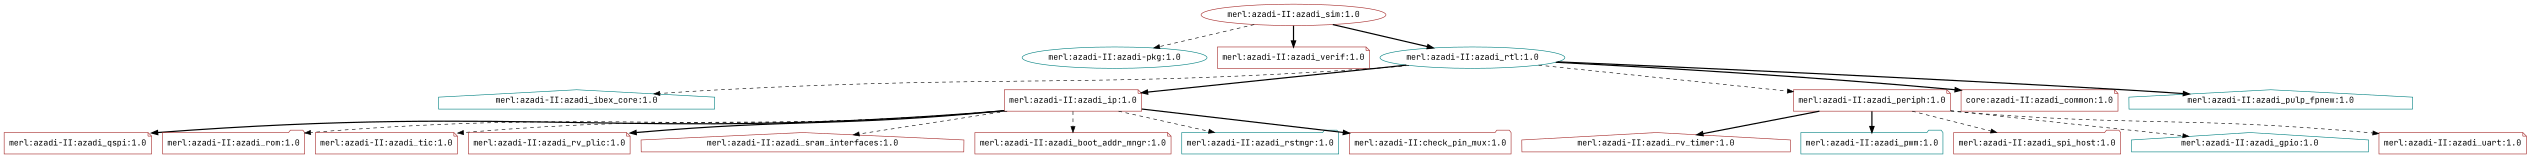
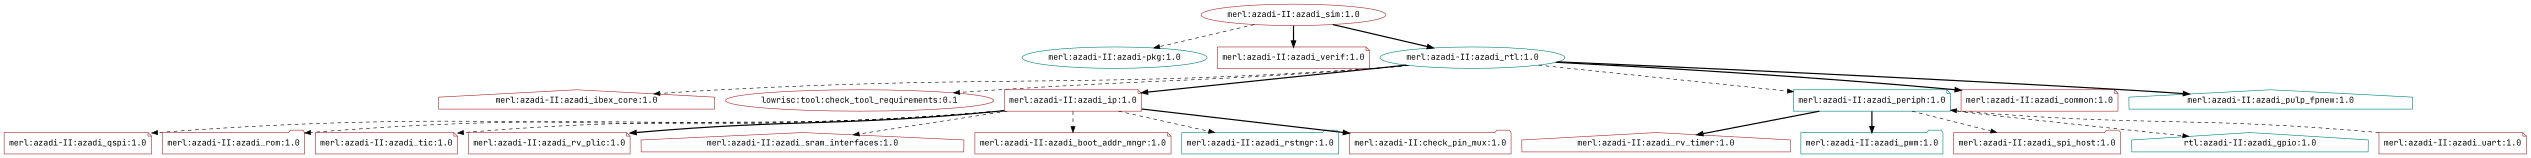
node "merl:azadi-II:azadi_ibex_core:1.0": color teal -> brown
node "lowrisc:tool:check_tool_requirements:0.1": added
node "merl:azadi-II:azadi_periph:1.0": color brown -> teal
node "core:azadi-II:azadi_common:1.0": label "core:azadi-II:azadi_common:1.0" -> "merl:azadi-II:azadi_common:1.0"
edge "merl:azadi-II:azadi_ip:1.0" -> "merl:azadi-II:azadi_qspi:1.0": style bold -> dashed
edge "merl:azadi-II:azadi_periph:1.0" -> "merl:azadi-II:azadi_uart:1.0": reversed
node "merl:azadi-II:azadi_gpio:1.0": label "merl:azadi-II:azadi_gpio:1.0" -> "rtl:azadi-II:azadi_gpio:1.0"
